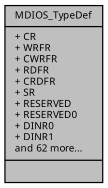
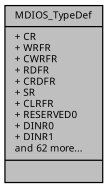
node "MDIOS_TypeDef": text "+ RESERVED" -> "+ CLRFR"
